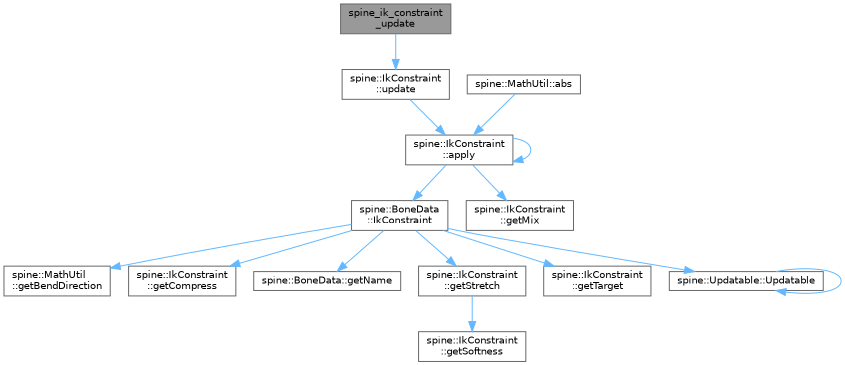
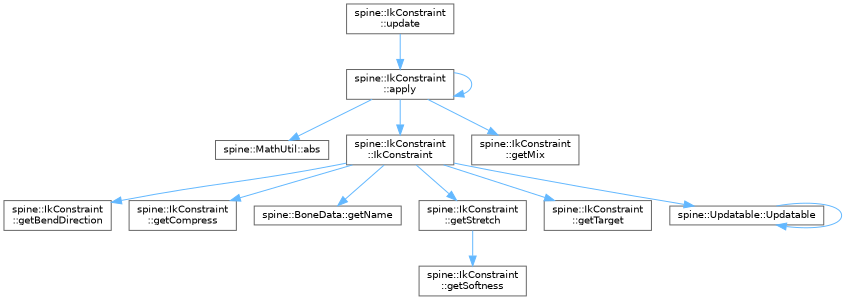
node "spine_ik_constraint _update": removed
edge "spine::MathUtil::abs" -> "spine::IkConstraint ::apply": reversed
node "spine::BoneData ::IkConstraint": label "spine::BoneData ::IkConstraint" -> "spine::IkConstraint ::IkConstraint"
node "spine::MathUtil ::getBendDirection": label "spine::MathUtil ::getBendDirection" -> "spine::IkConstraint ::getBendDirection"
